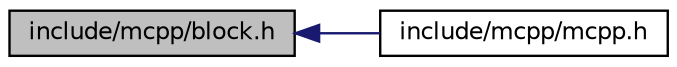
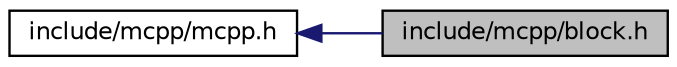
edge "include/mcpp/mcpp.h" -> "include/mcpp/block.h": reversed
